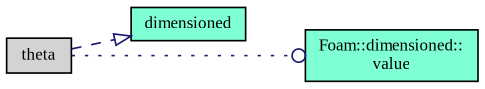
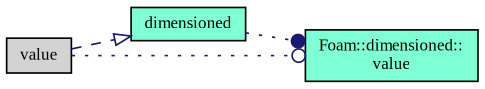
edge "dimensioned" -> "Foam::dimensioned:: value": added
node "theta": label "theta" -> "value"
